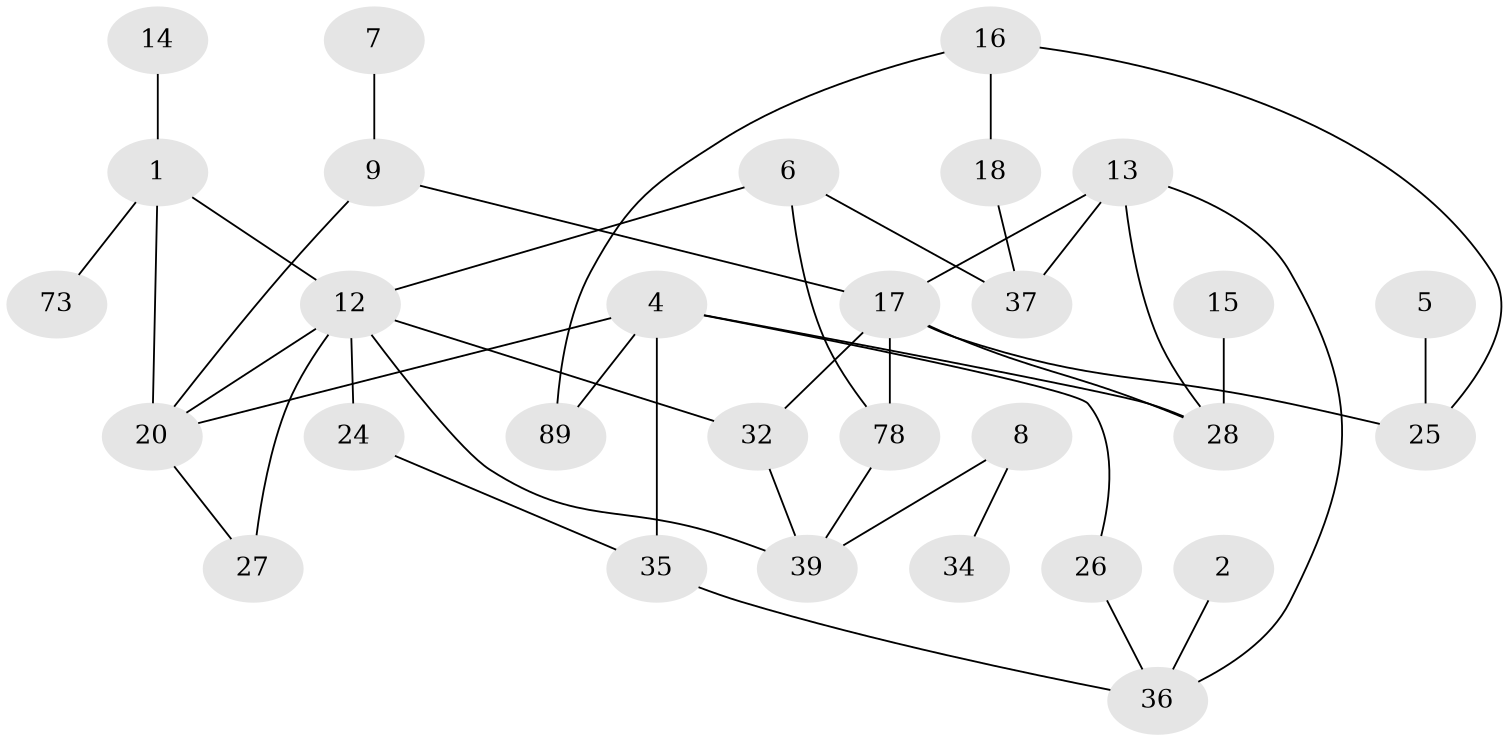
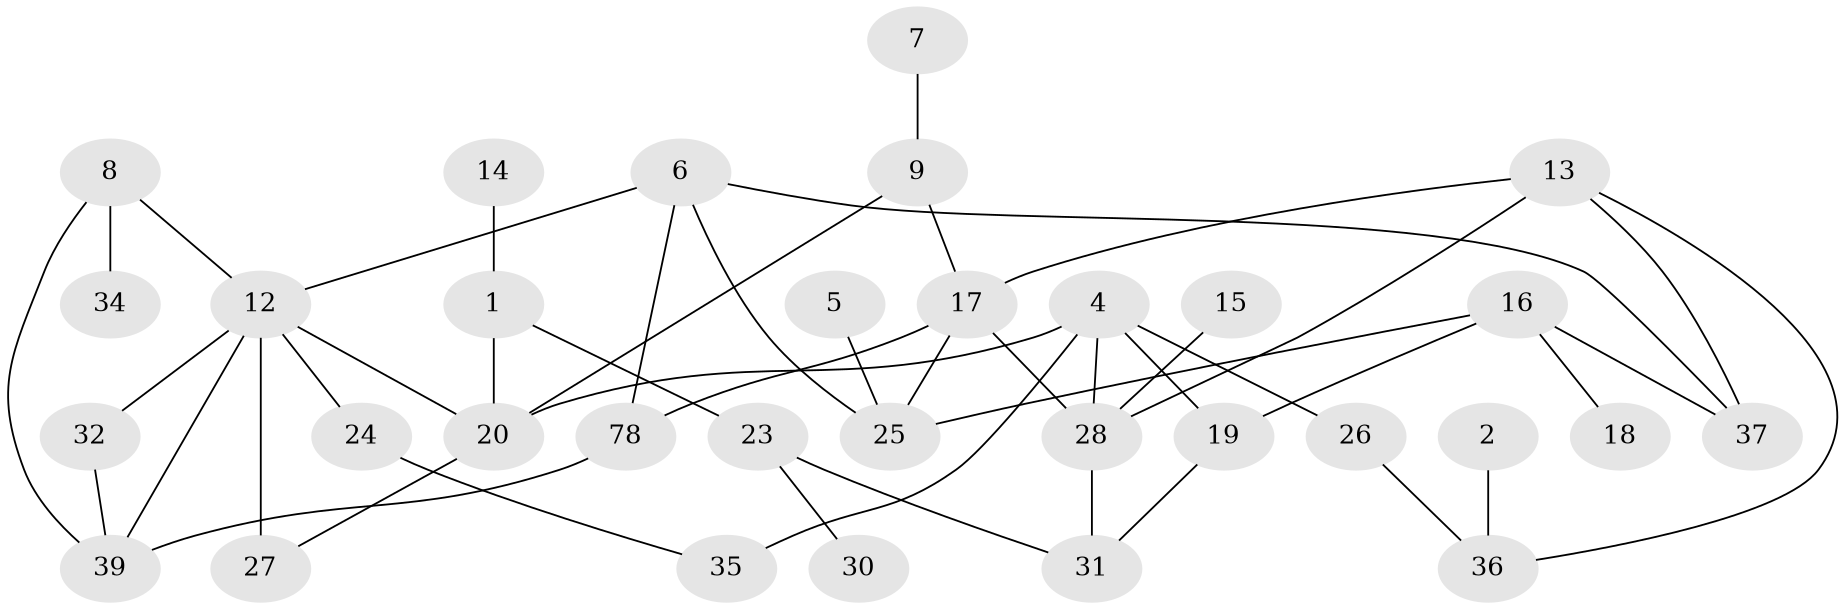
edge "18" -- "37": now "16" -- "37"
edge "1" -- "12": now "8" -- "12"
node "73": label "73" -> "23"
edge "6" -- "25": added
edge "17" -- "32": removed
node "89": label "89" -> "19"
node "30": added
node "31": added
edge "35" -- "36": removed
